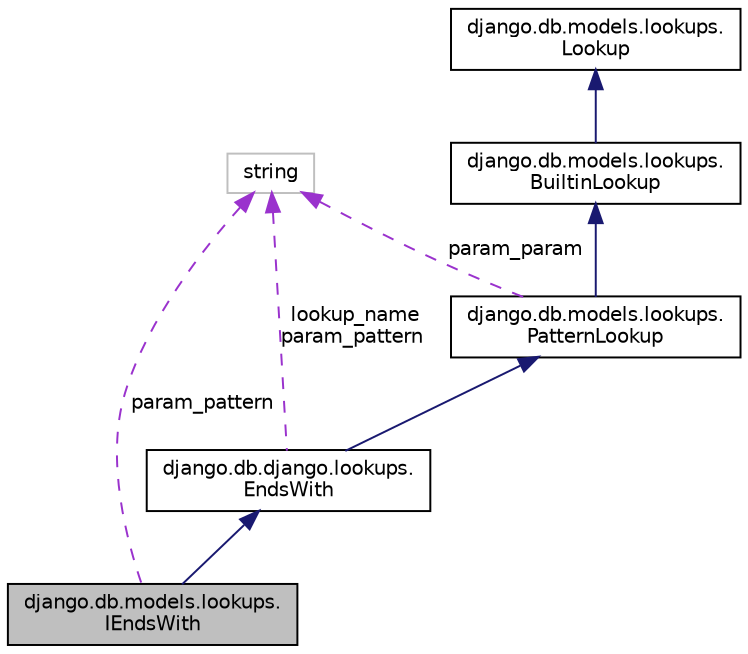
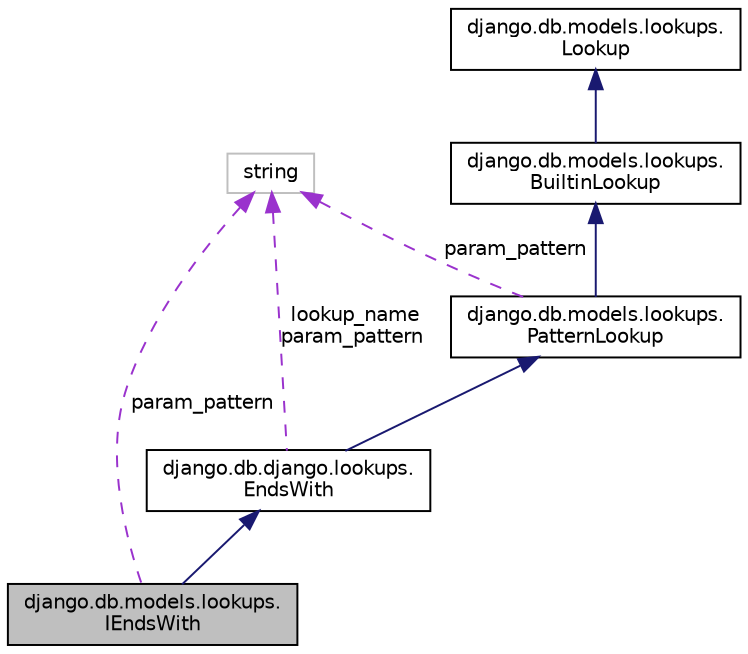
edge "django.db.models.lookups. PatternLookup" -> "string": label " param_param" -> " param_pattern"
